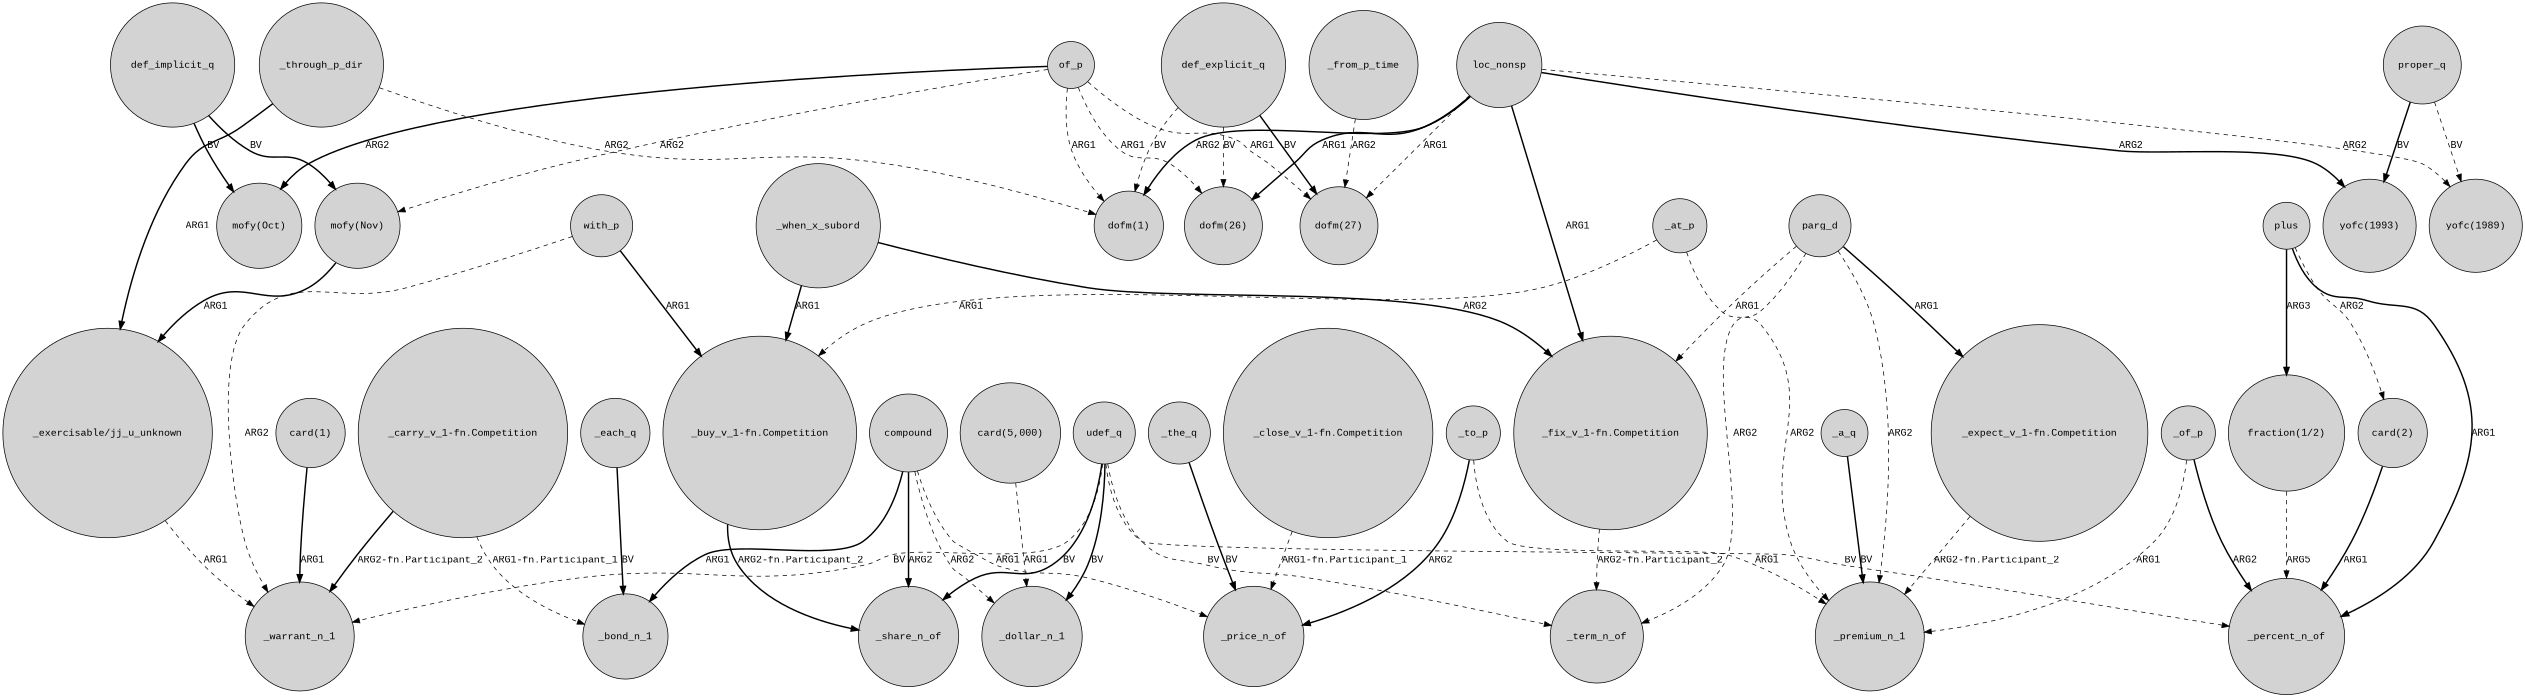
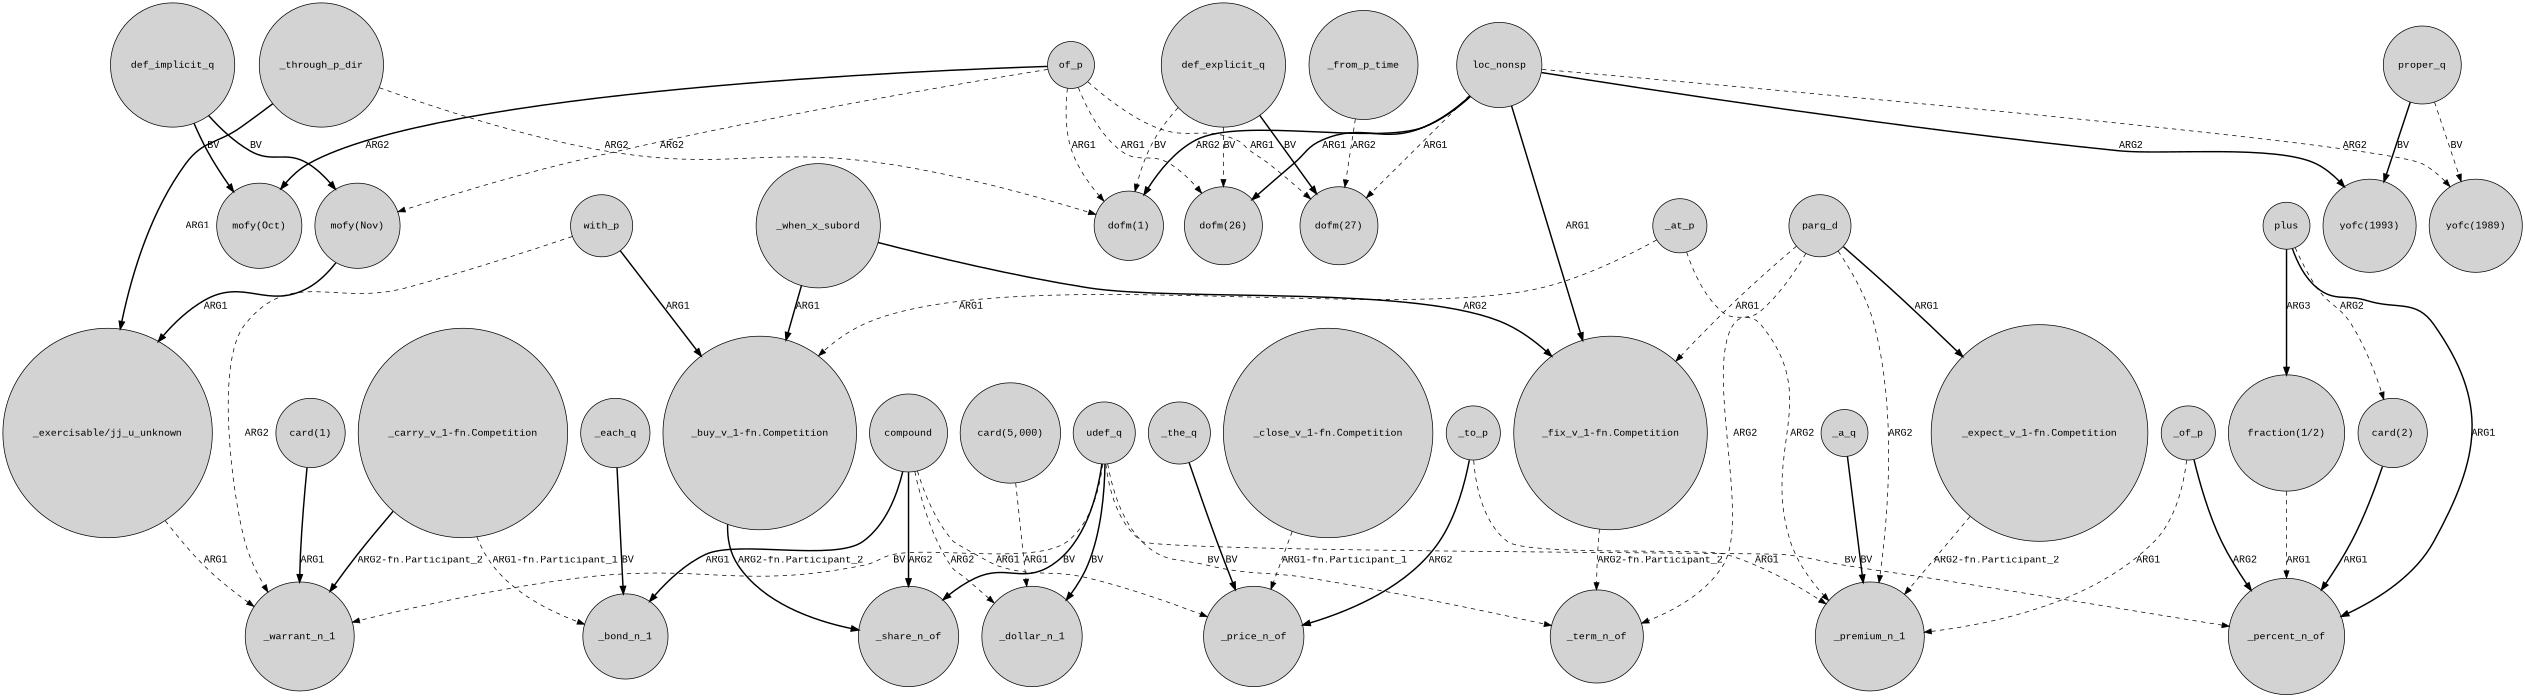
edge "fraction(1/2)" -> "_percent_n_of": label "ARG5" -> "ARG1"
